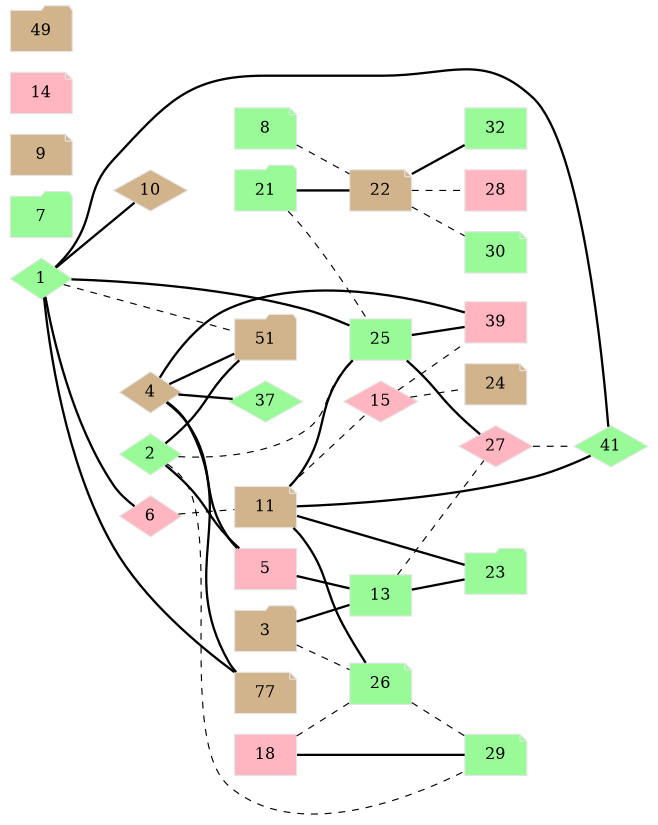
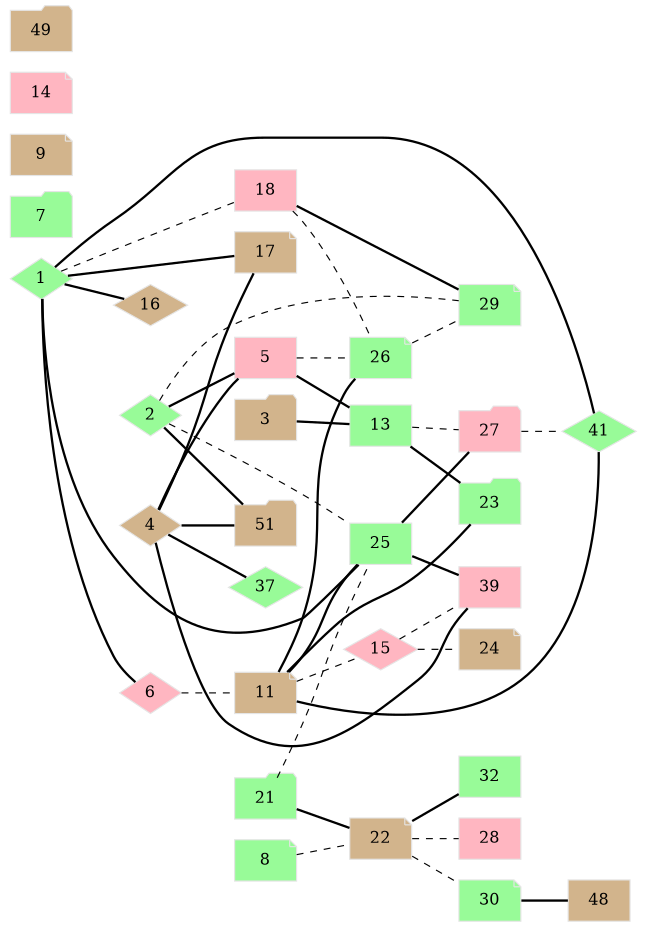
node "10": label "10" -> "16"
edge "1" -- "51": now "1" -- "18"
node "27": shape diamond -> folder
edge "3" -- "26": now "5" -- "26"
node "77": label "77" -> "17"
node "48": added
